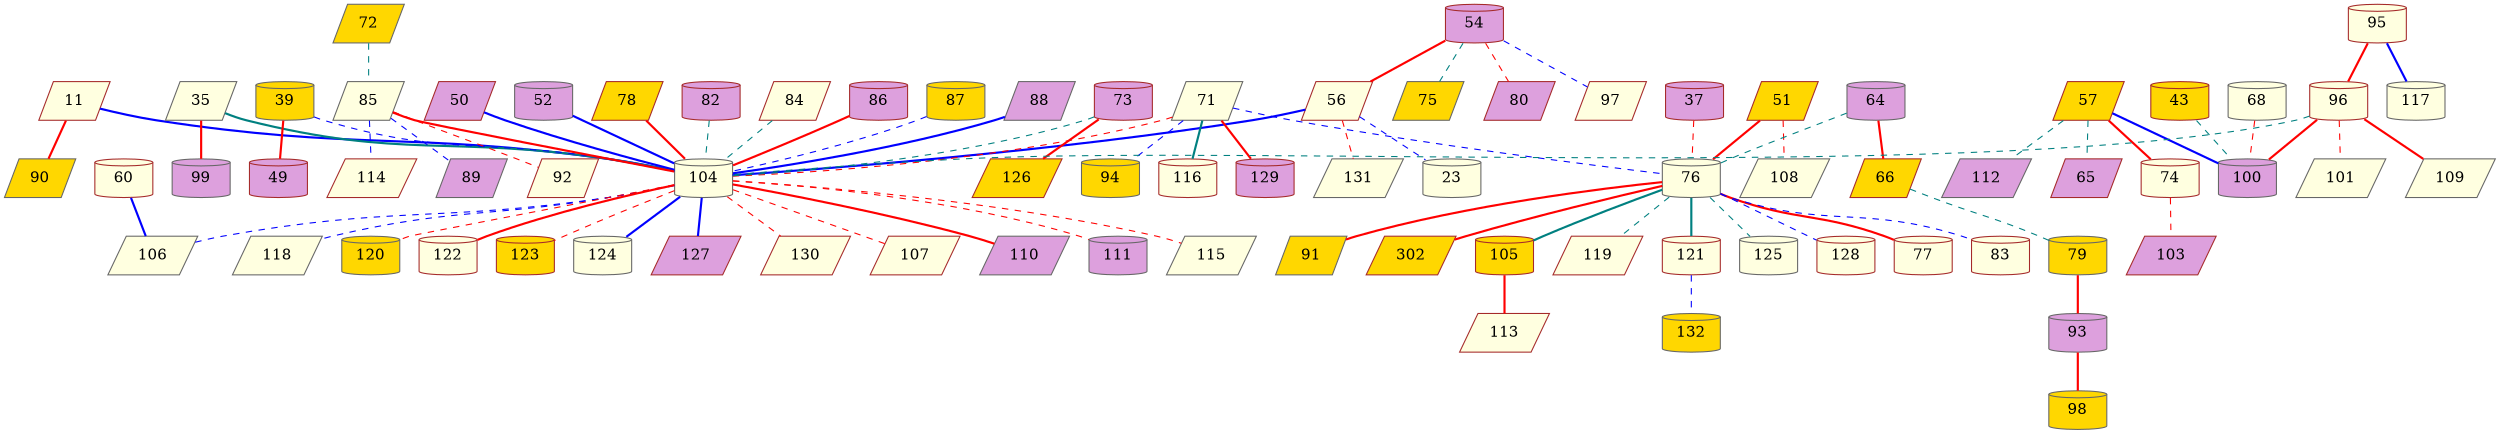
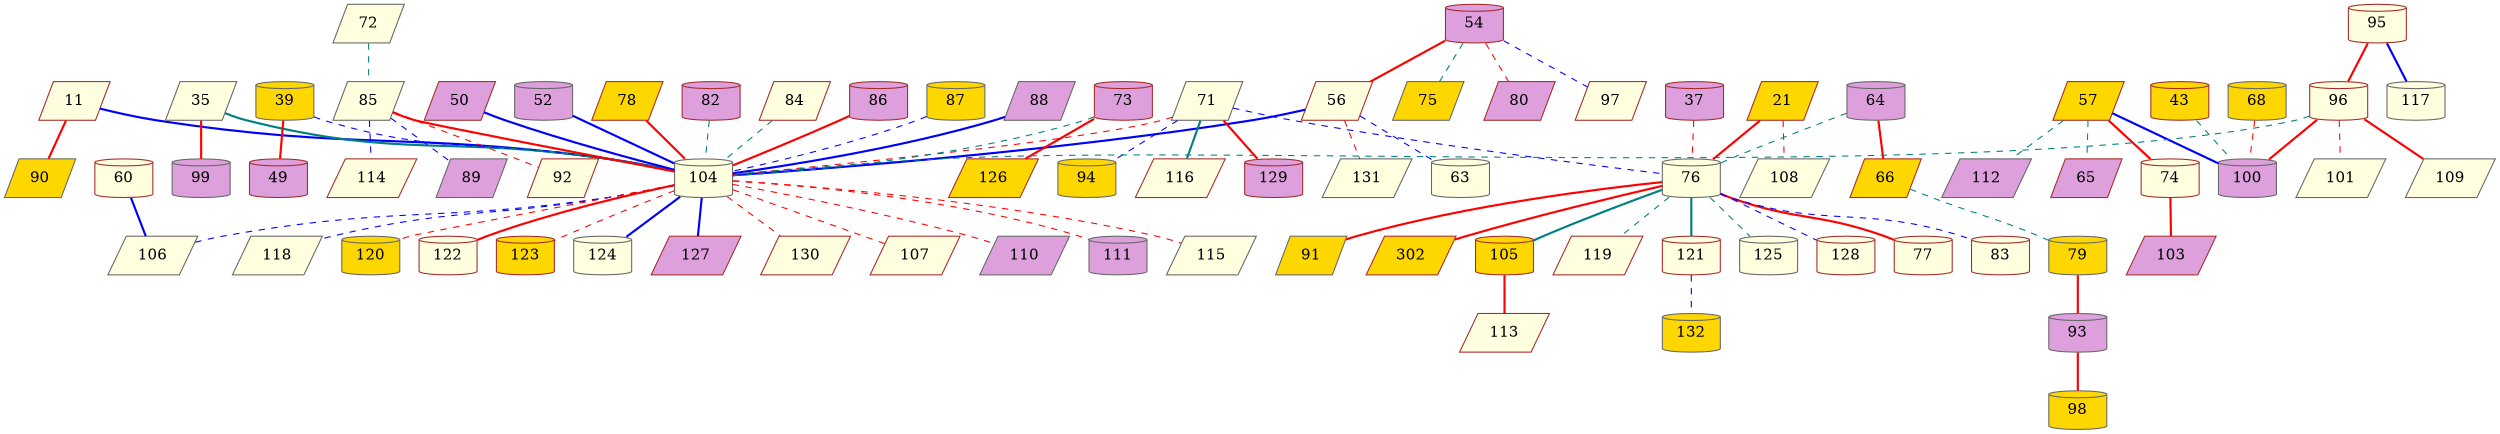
node "72": fillcolor gold -> lightyellow
node "51": label "51" -> "21"
node "68": fillcolor lightyellow -> gold
node "116": shape cylinder -> parallelogram
node "23": label "23" -> "63"
edge "104" -- "110": style bold -> dashed
edge "74" -- "103": style dashed -> bold
